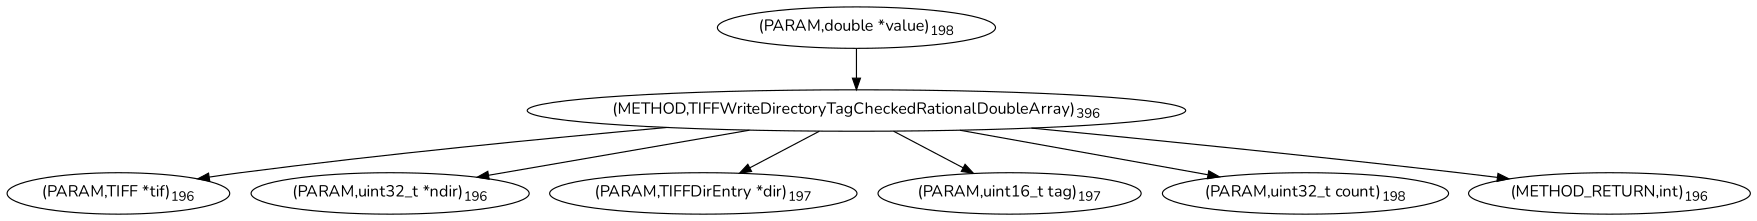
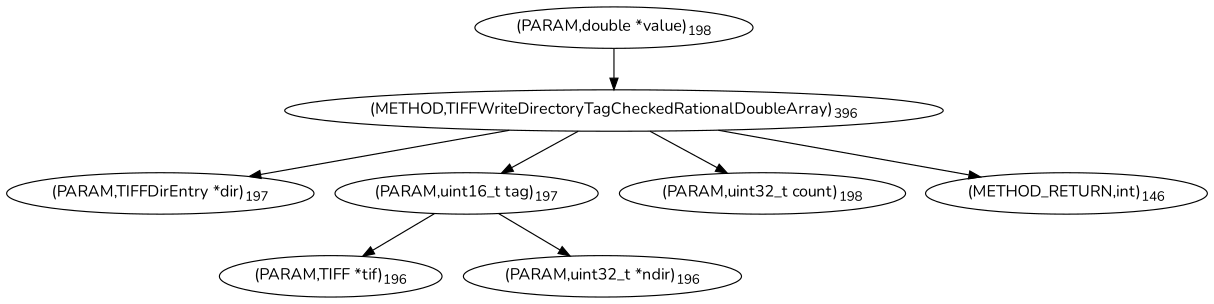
edge "(METHOD,TIFFWriteDirectoryTagCheckedRationalDoubleArray)" -> "(PARAM,TIFF *tif)": now "(PARAM,uint16_t tag)" -> "(PARAM,TIFF *tif)"
edge "(METHOD,TIFFWriteDirectoryTagCheckedRationalDoubleArray)" -> "(PARAM,uint32_t *ndir)": now "(PARAM,uint16_t tag)" -> "(PARAM,uint32_t *ndir)"
node "(METHOD_RETURN,int)": text "196" -> "146"
